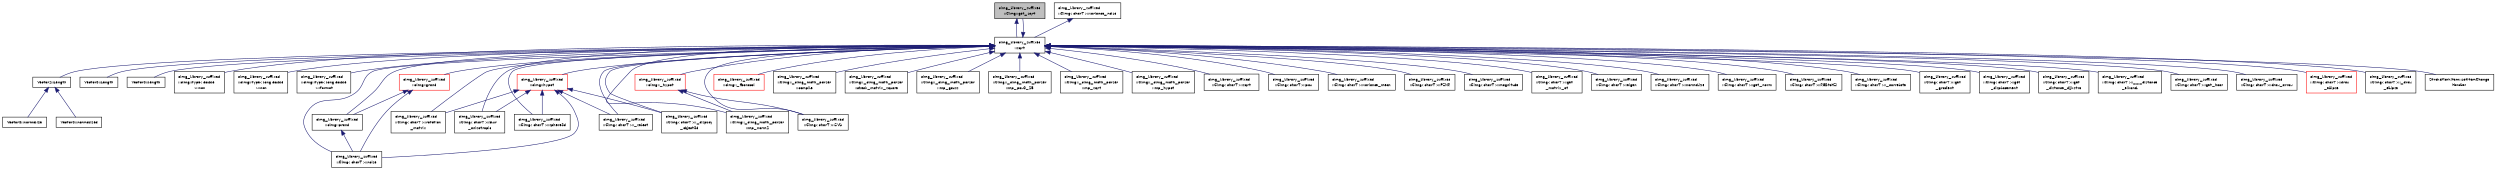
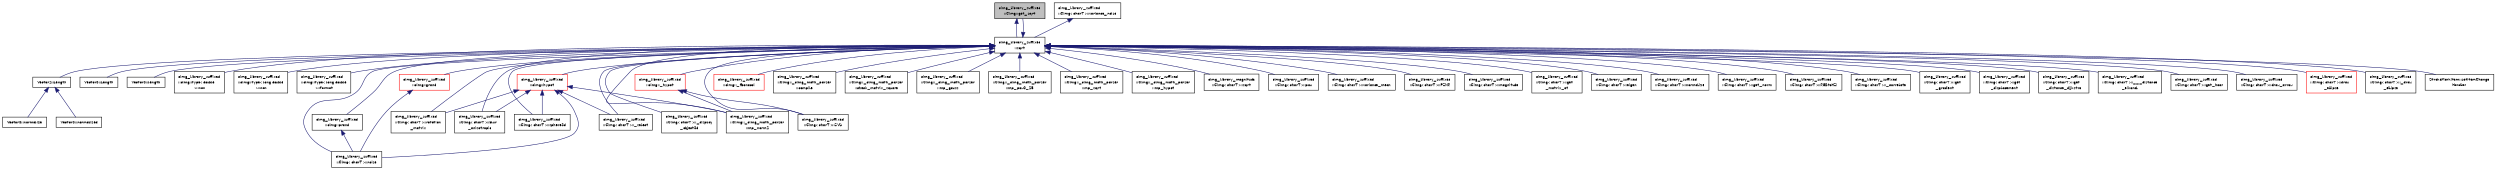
node "cimg_library_suffixed ::CImg< charT >::sqrt": label "cimg_library_suffixed ::CImg< charT >::sqrt" -> "cimg_library_magnitude ::CImg< charT >::sqrt"
edge "cimg_library_suffixed ::CImg< charT >::_display _object3d" -> "cimg_library_suffixed ::cimg::hypot": now "cimg_library_suffixed ::CImg::_cimg_math_parser ::mp_norm2" -> "cimg_library_suffixed ::cimg::hypot"
edge "cimg_library_suffixed ::cimg::prand" -> "cimg_library_suffixed ::cimg::grand": removed
